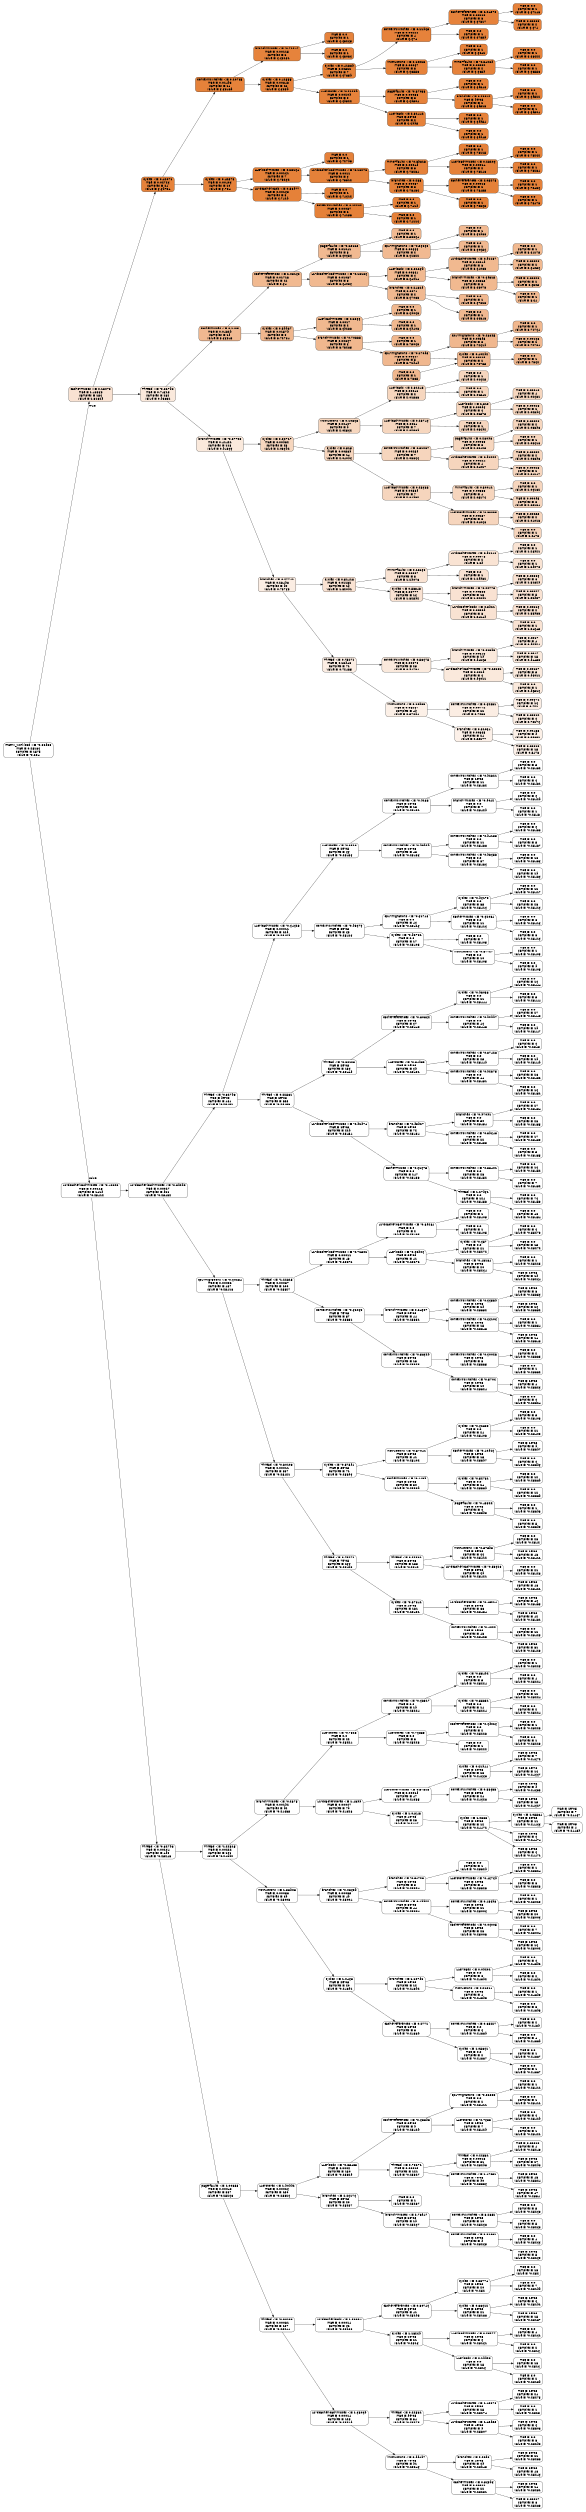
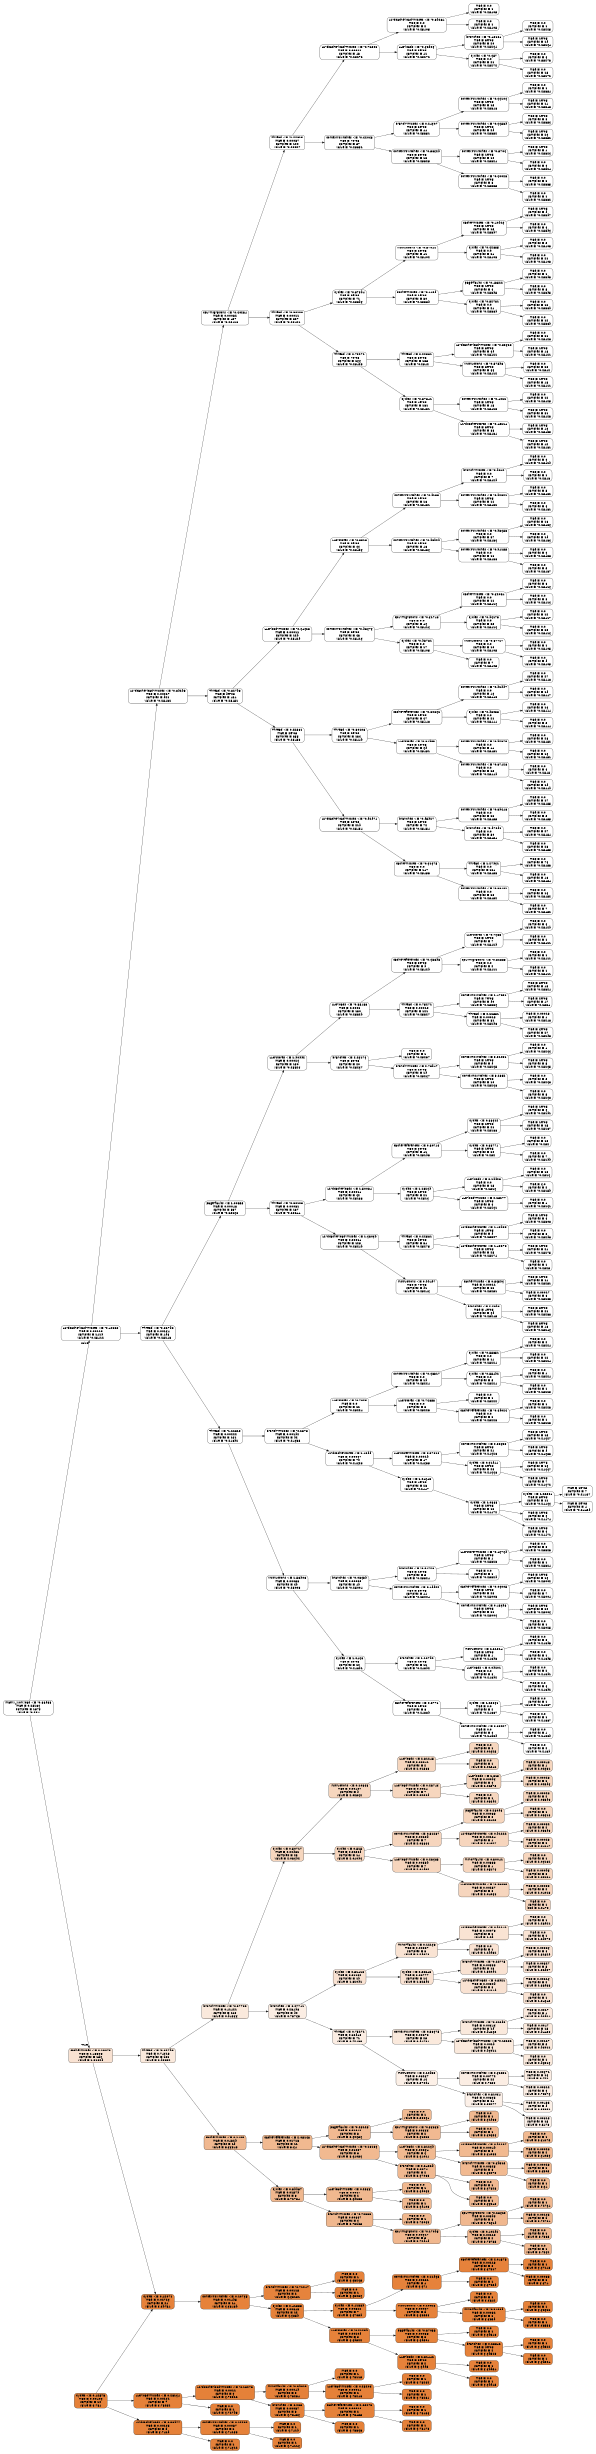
edge "cycles <= 0.42071 mae = 0.02726 samples = 24 value = 6.69734" -> "cycles <= 0.42573 mae = 0.00406 samples = 10 value = 6.734": reversed
edge "mae = 0.0 samples = 1 value = 3.7385" -> "cycles <= 0.40292 mae = 0.00115 samples = 2 value = 3.73735": reversed
node "mae = 0.0 samples = 1 value = 2.0473": label "mae = 0.0 samples = 1 value = 2.0473" -> "mae = 0.0 samples = 1 load = 2.0473"
node "mae = 0.0 samples = 2 value = -0.2516": removed
